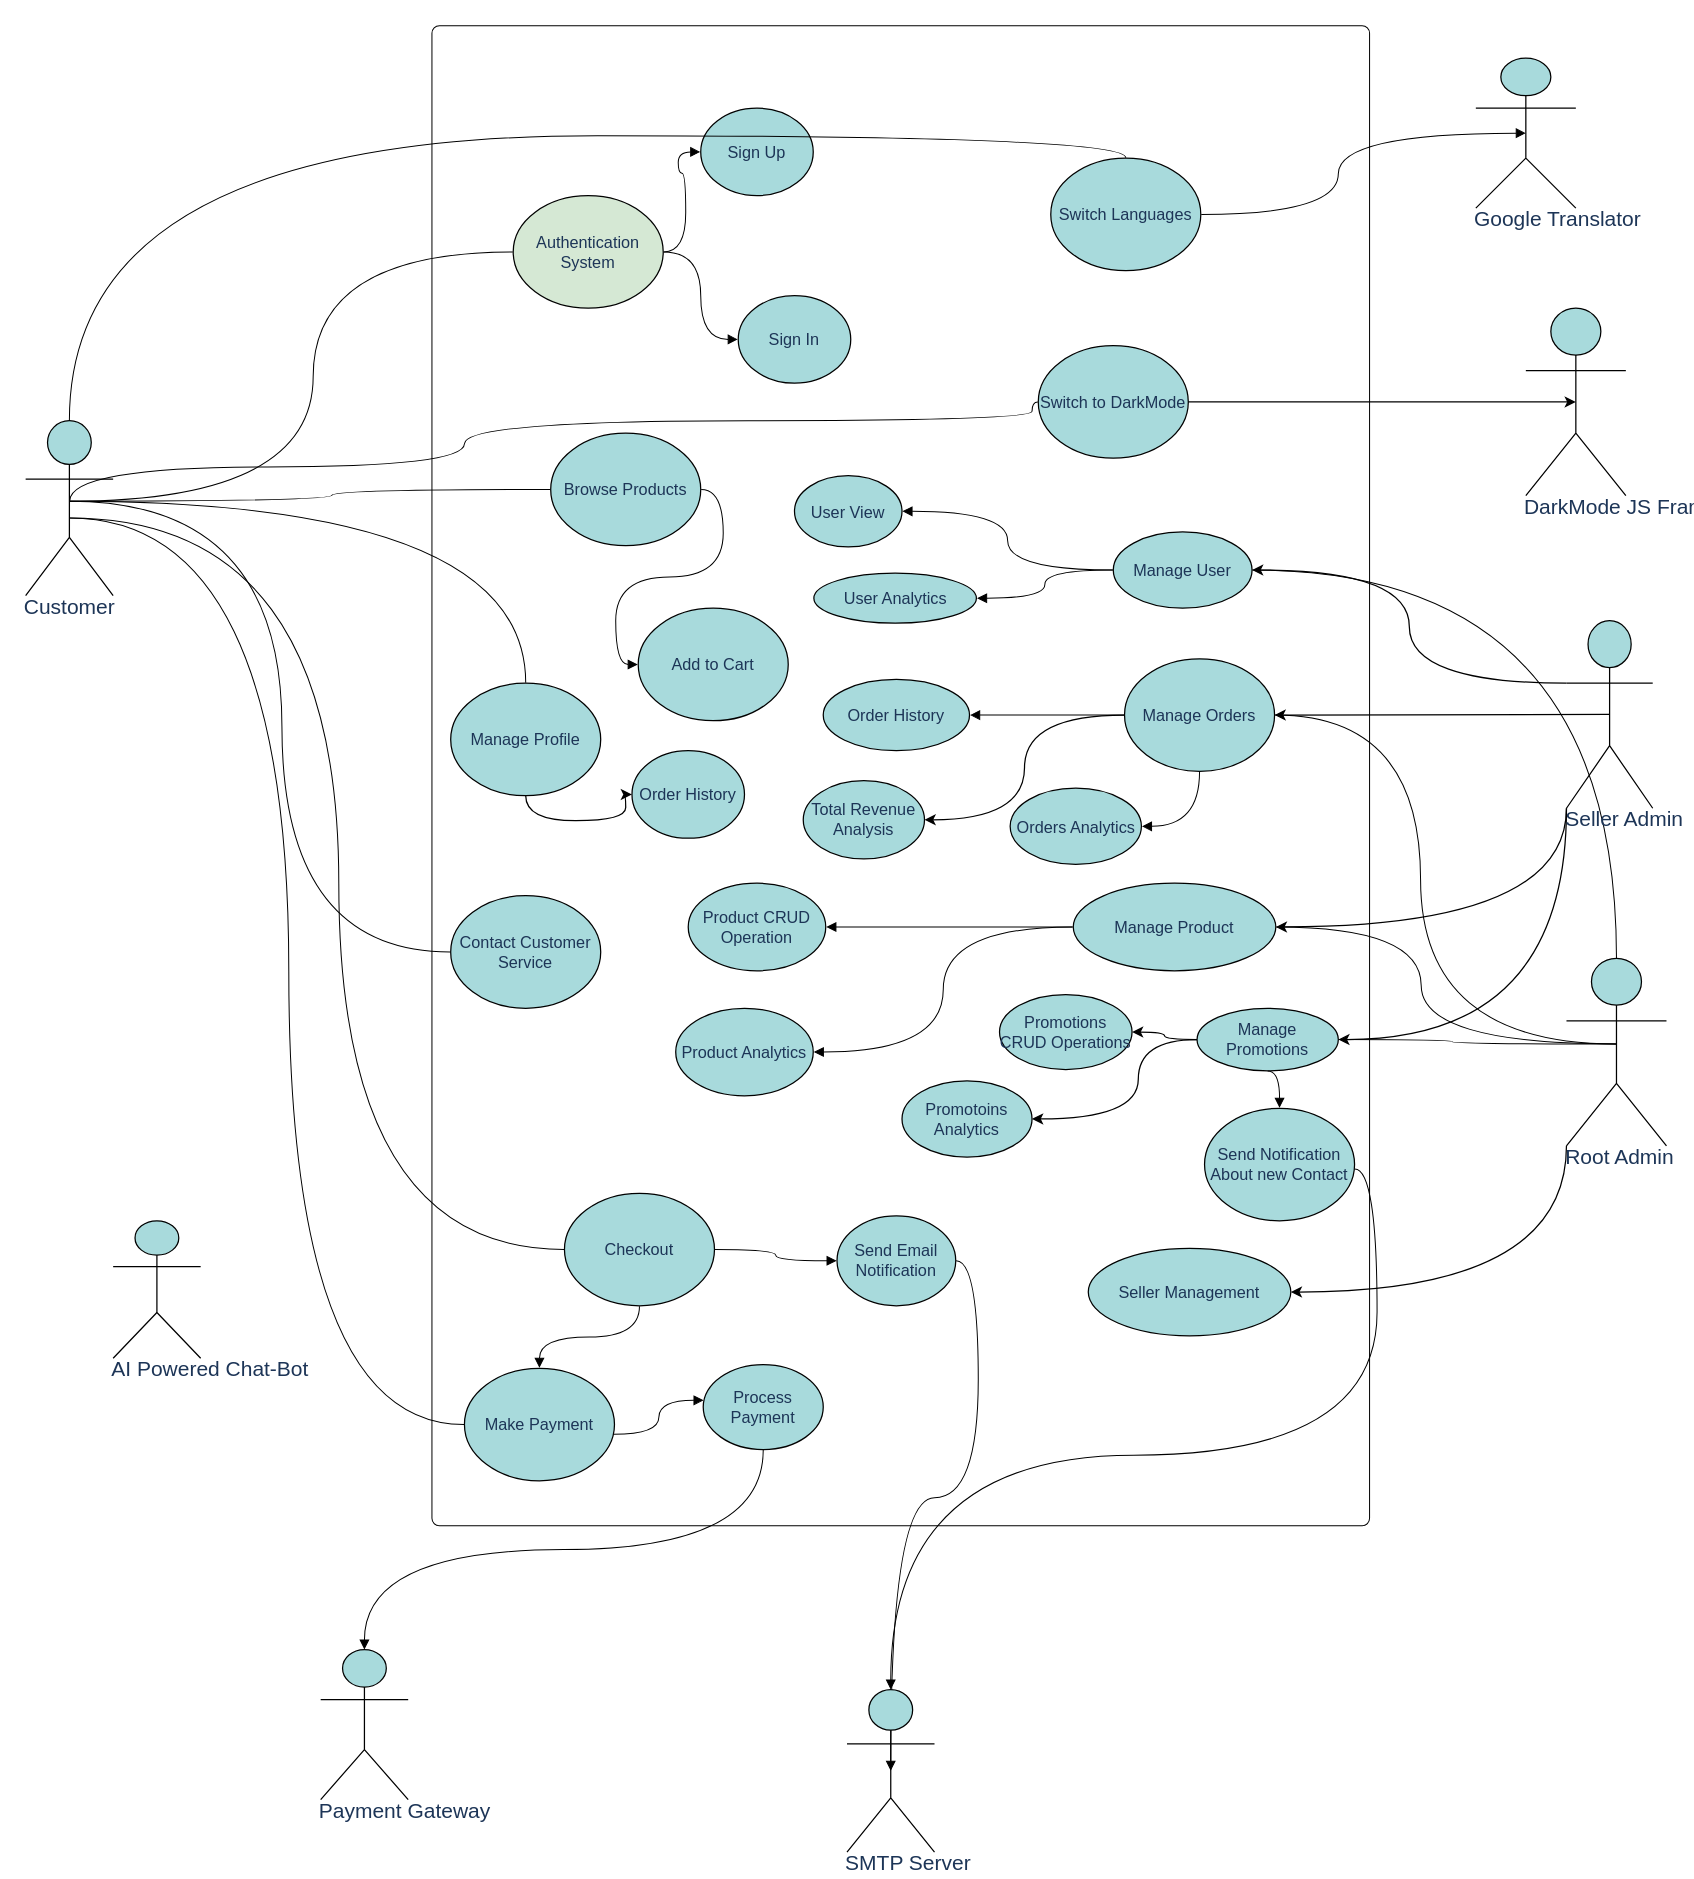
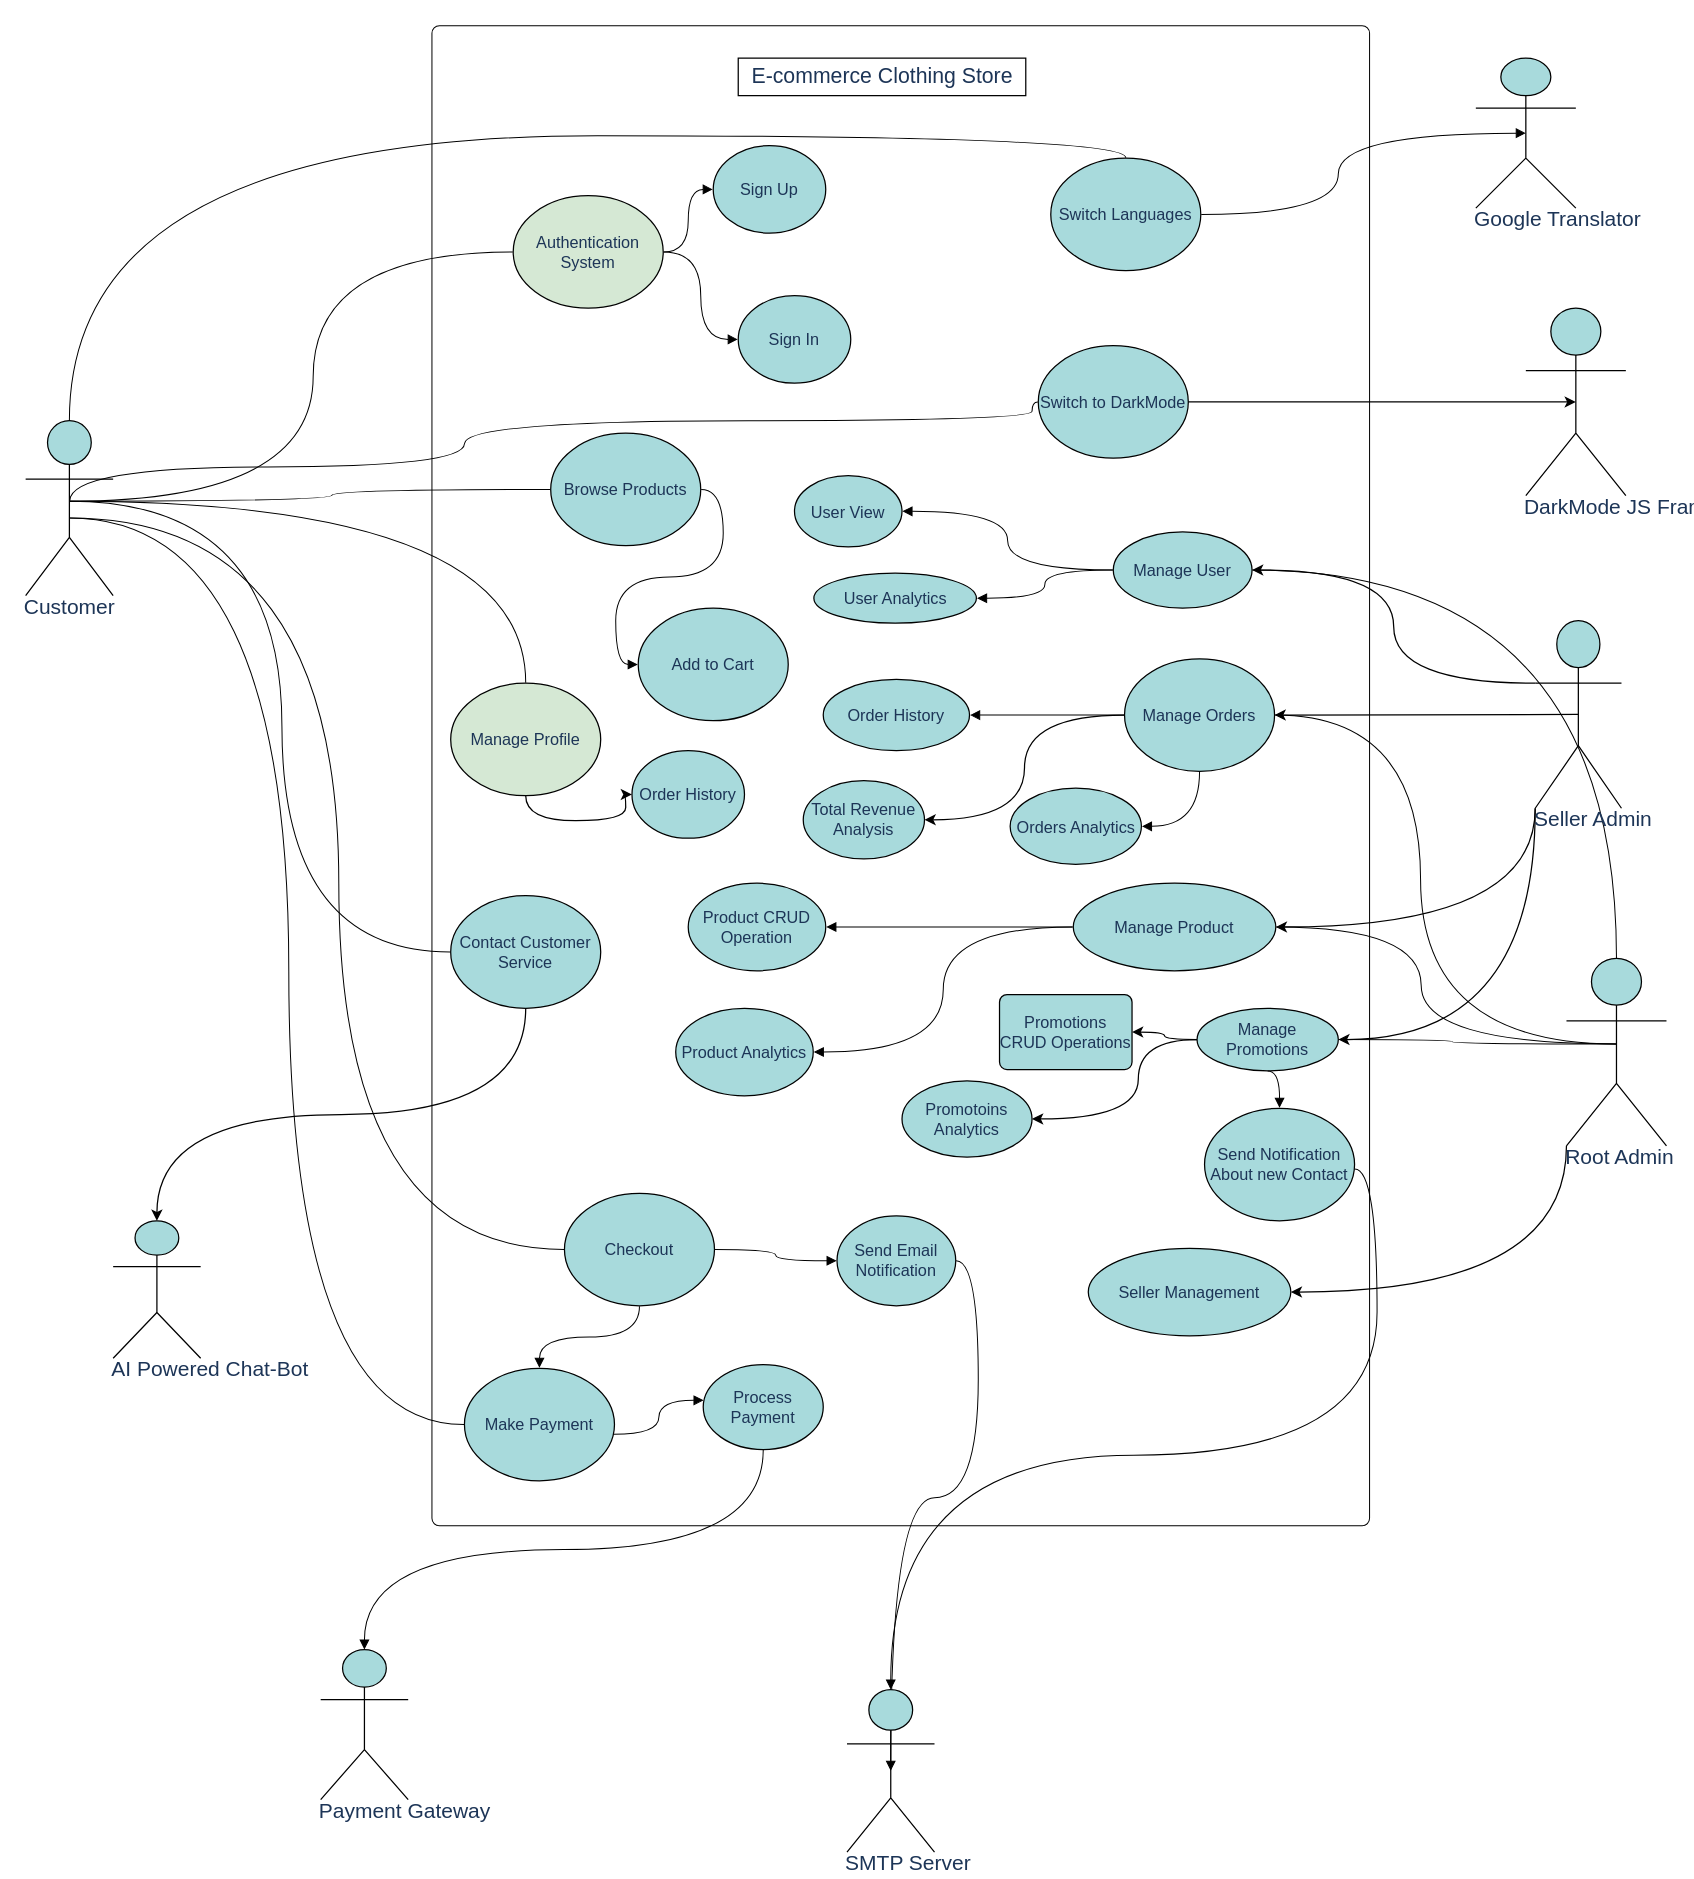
node "E-commerce Clothing Store": added
node "Sign Up": moved (757, 152) -> (769, 189)
node "Seller Admin": moved (1609, 714) -> (1578, 714)
node "Manage Profile": fillcolor #a8dadc -> #d5e8d4
node "Promotions CRUD Operations": shape ellipse -> rounded rectangle
edge "Contact Customer Service" -> "AI Powered Chat-Bot": added
